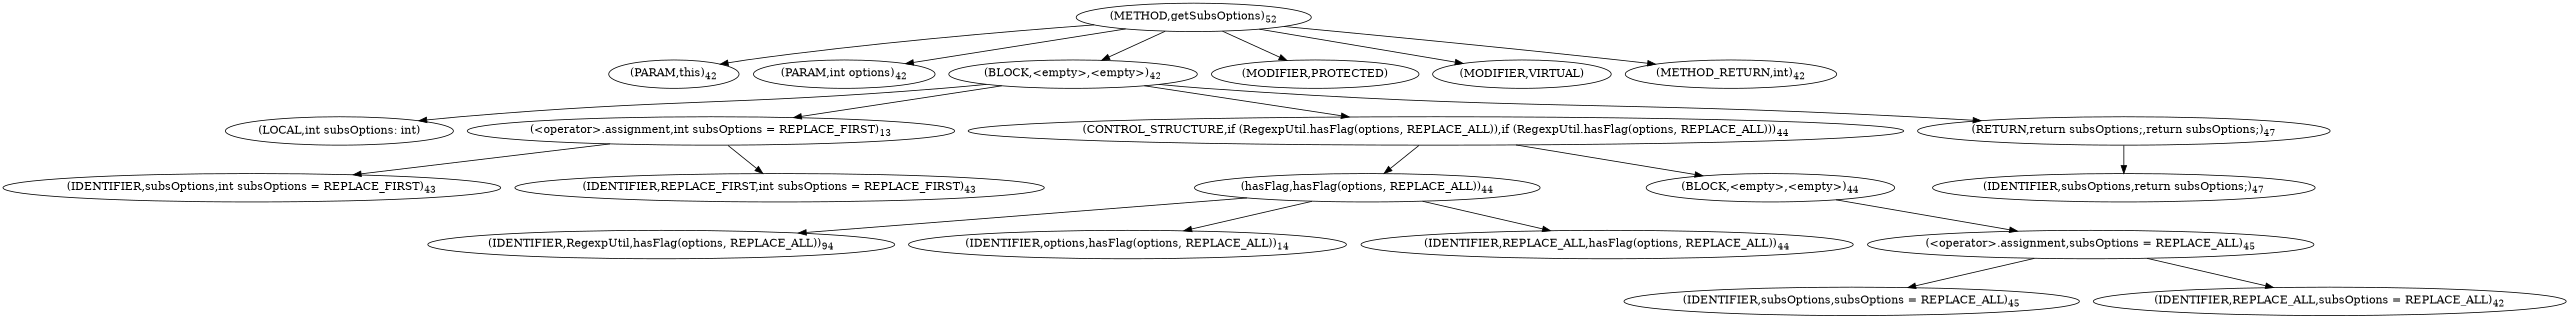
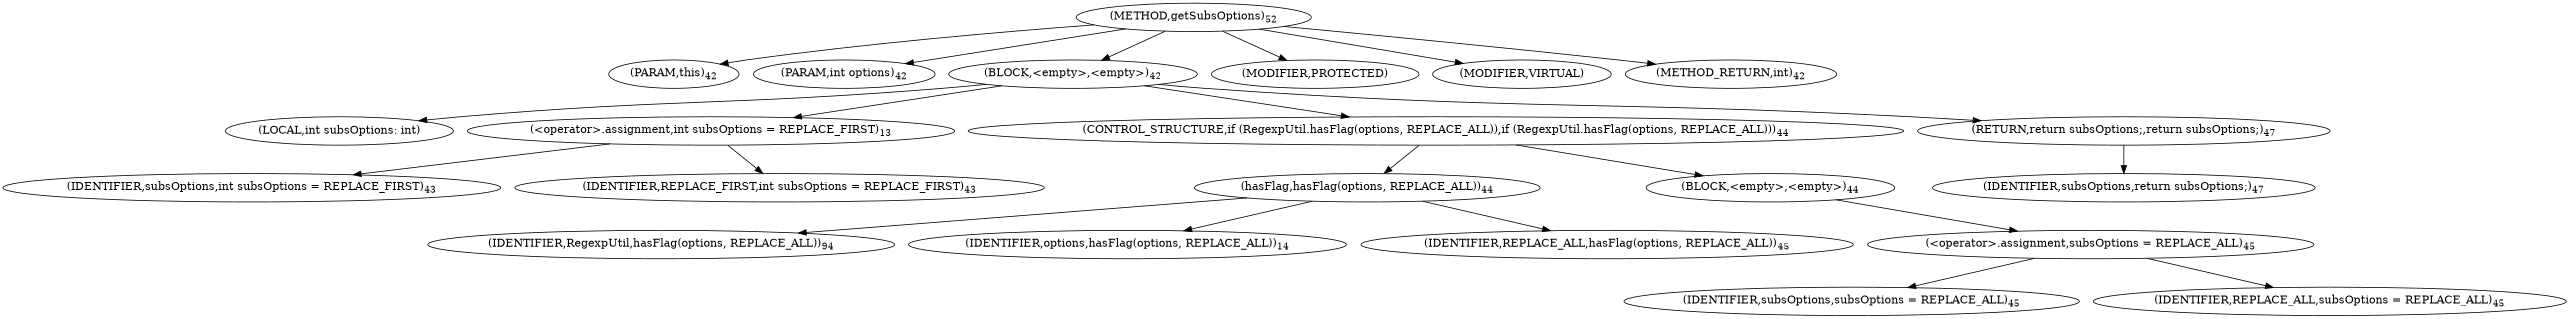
node "(IDENTIFIER,REPLACE_ALL,hasFlag(options, REPLACE_ALL))": text "44" -> "45"
node "(IDENTIFIER,REPLACE_ALL,subsOptions = REPLACE_ALL)": text "42" -> "45"
